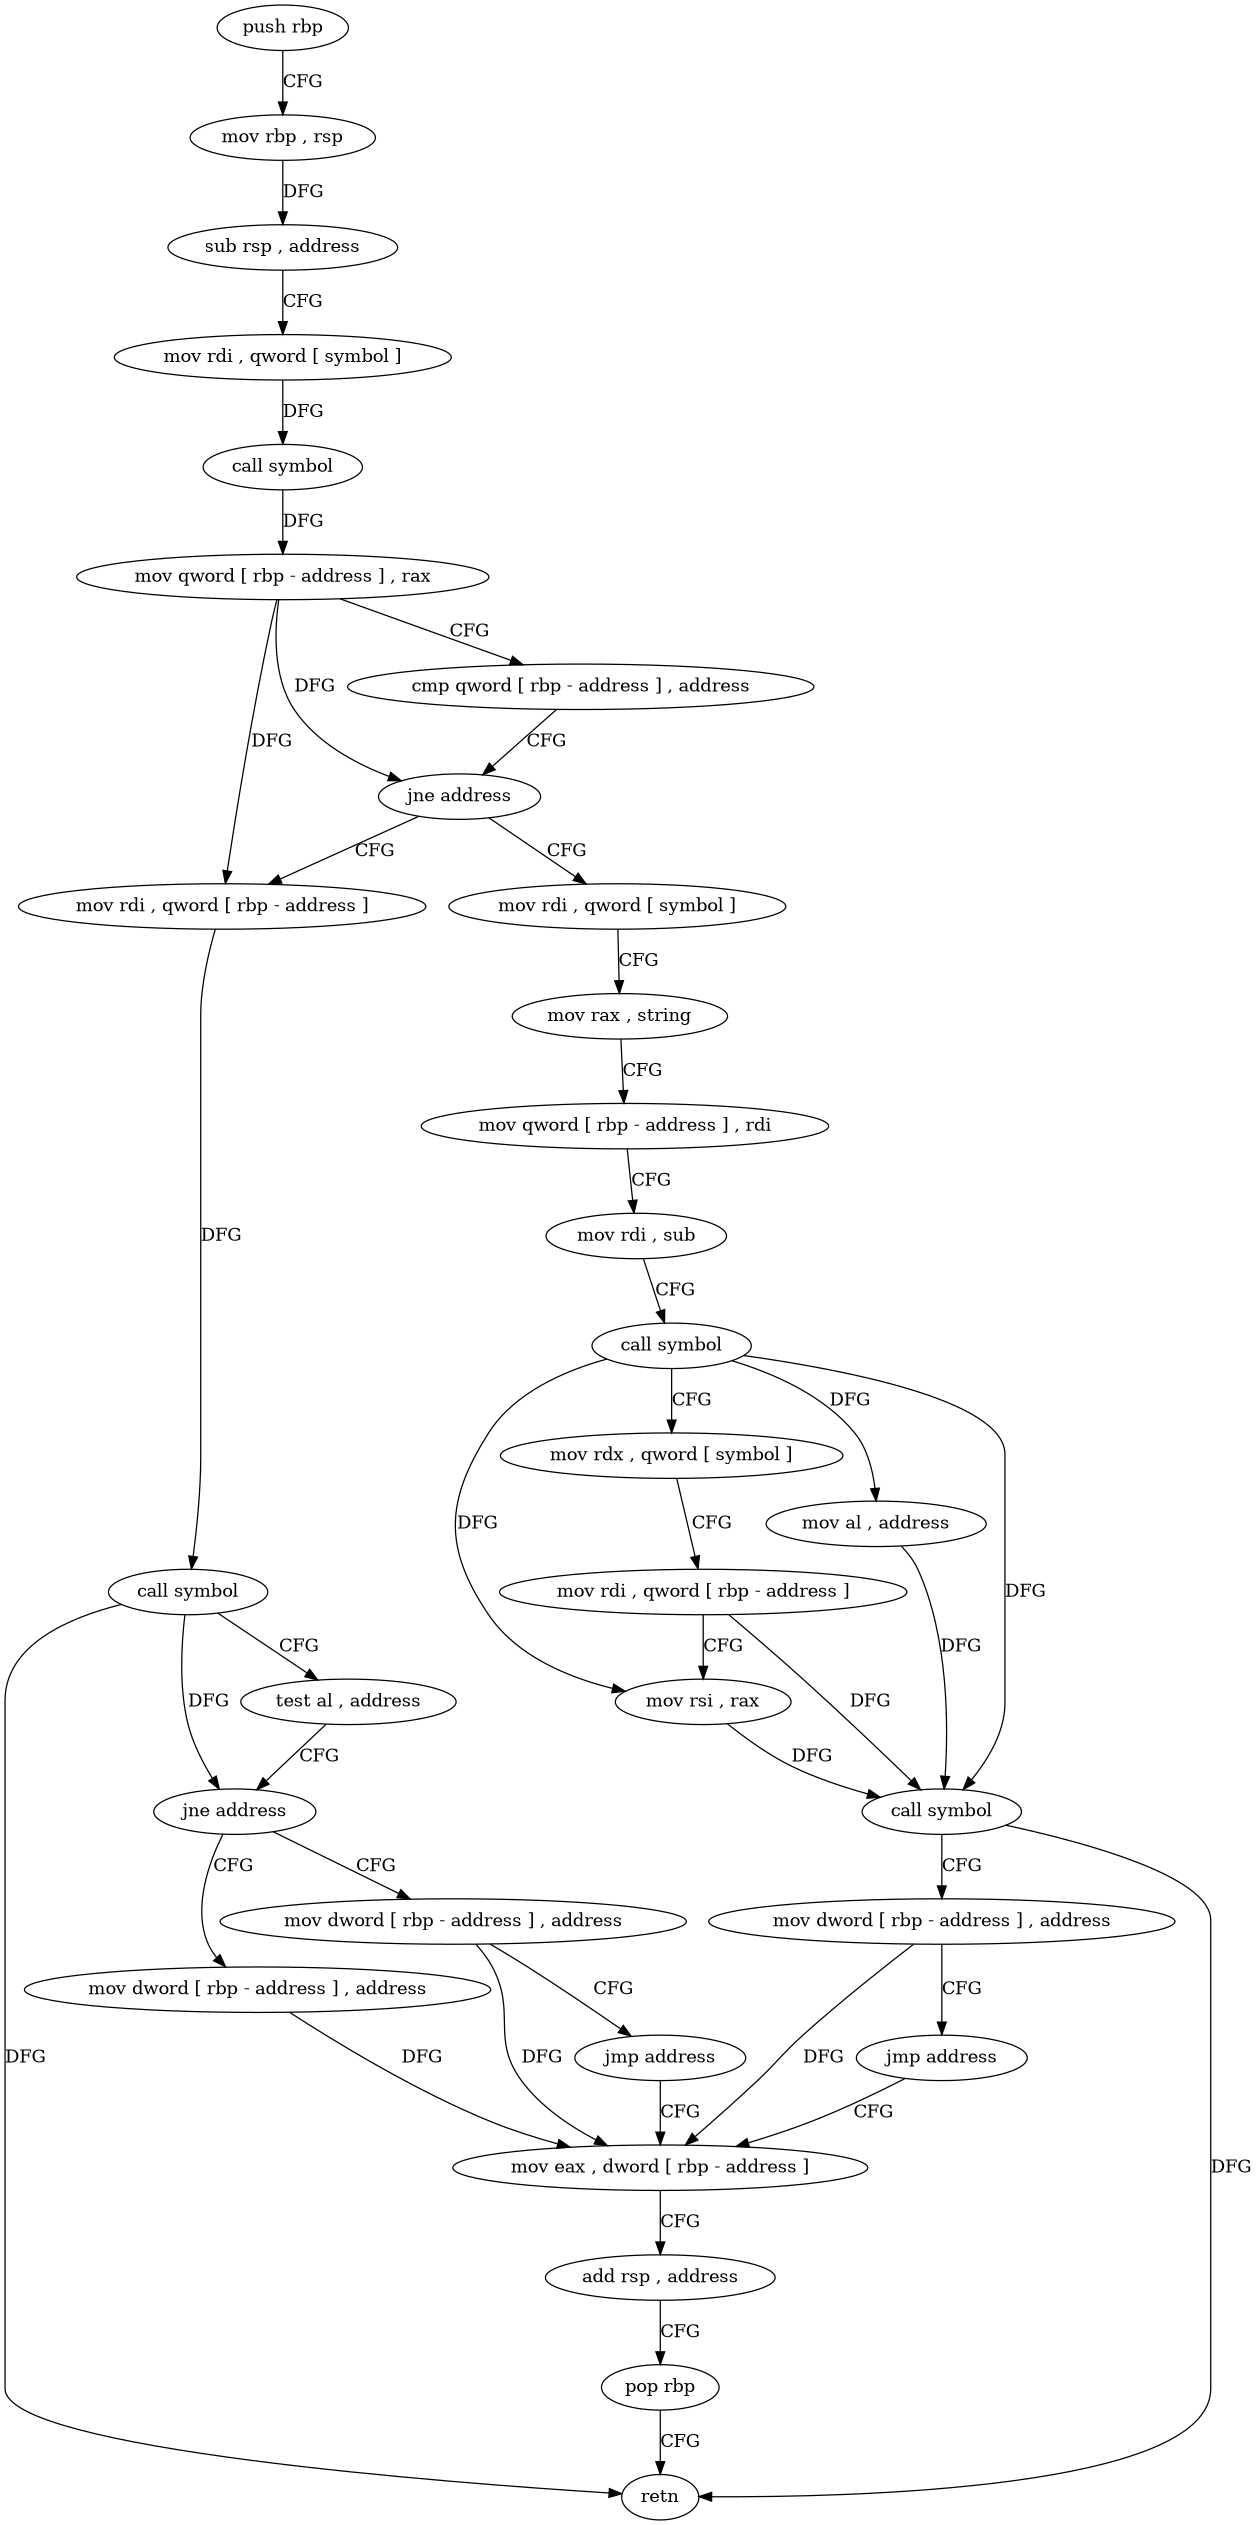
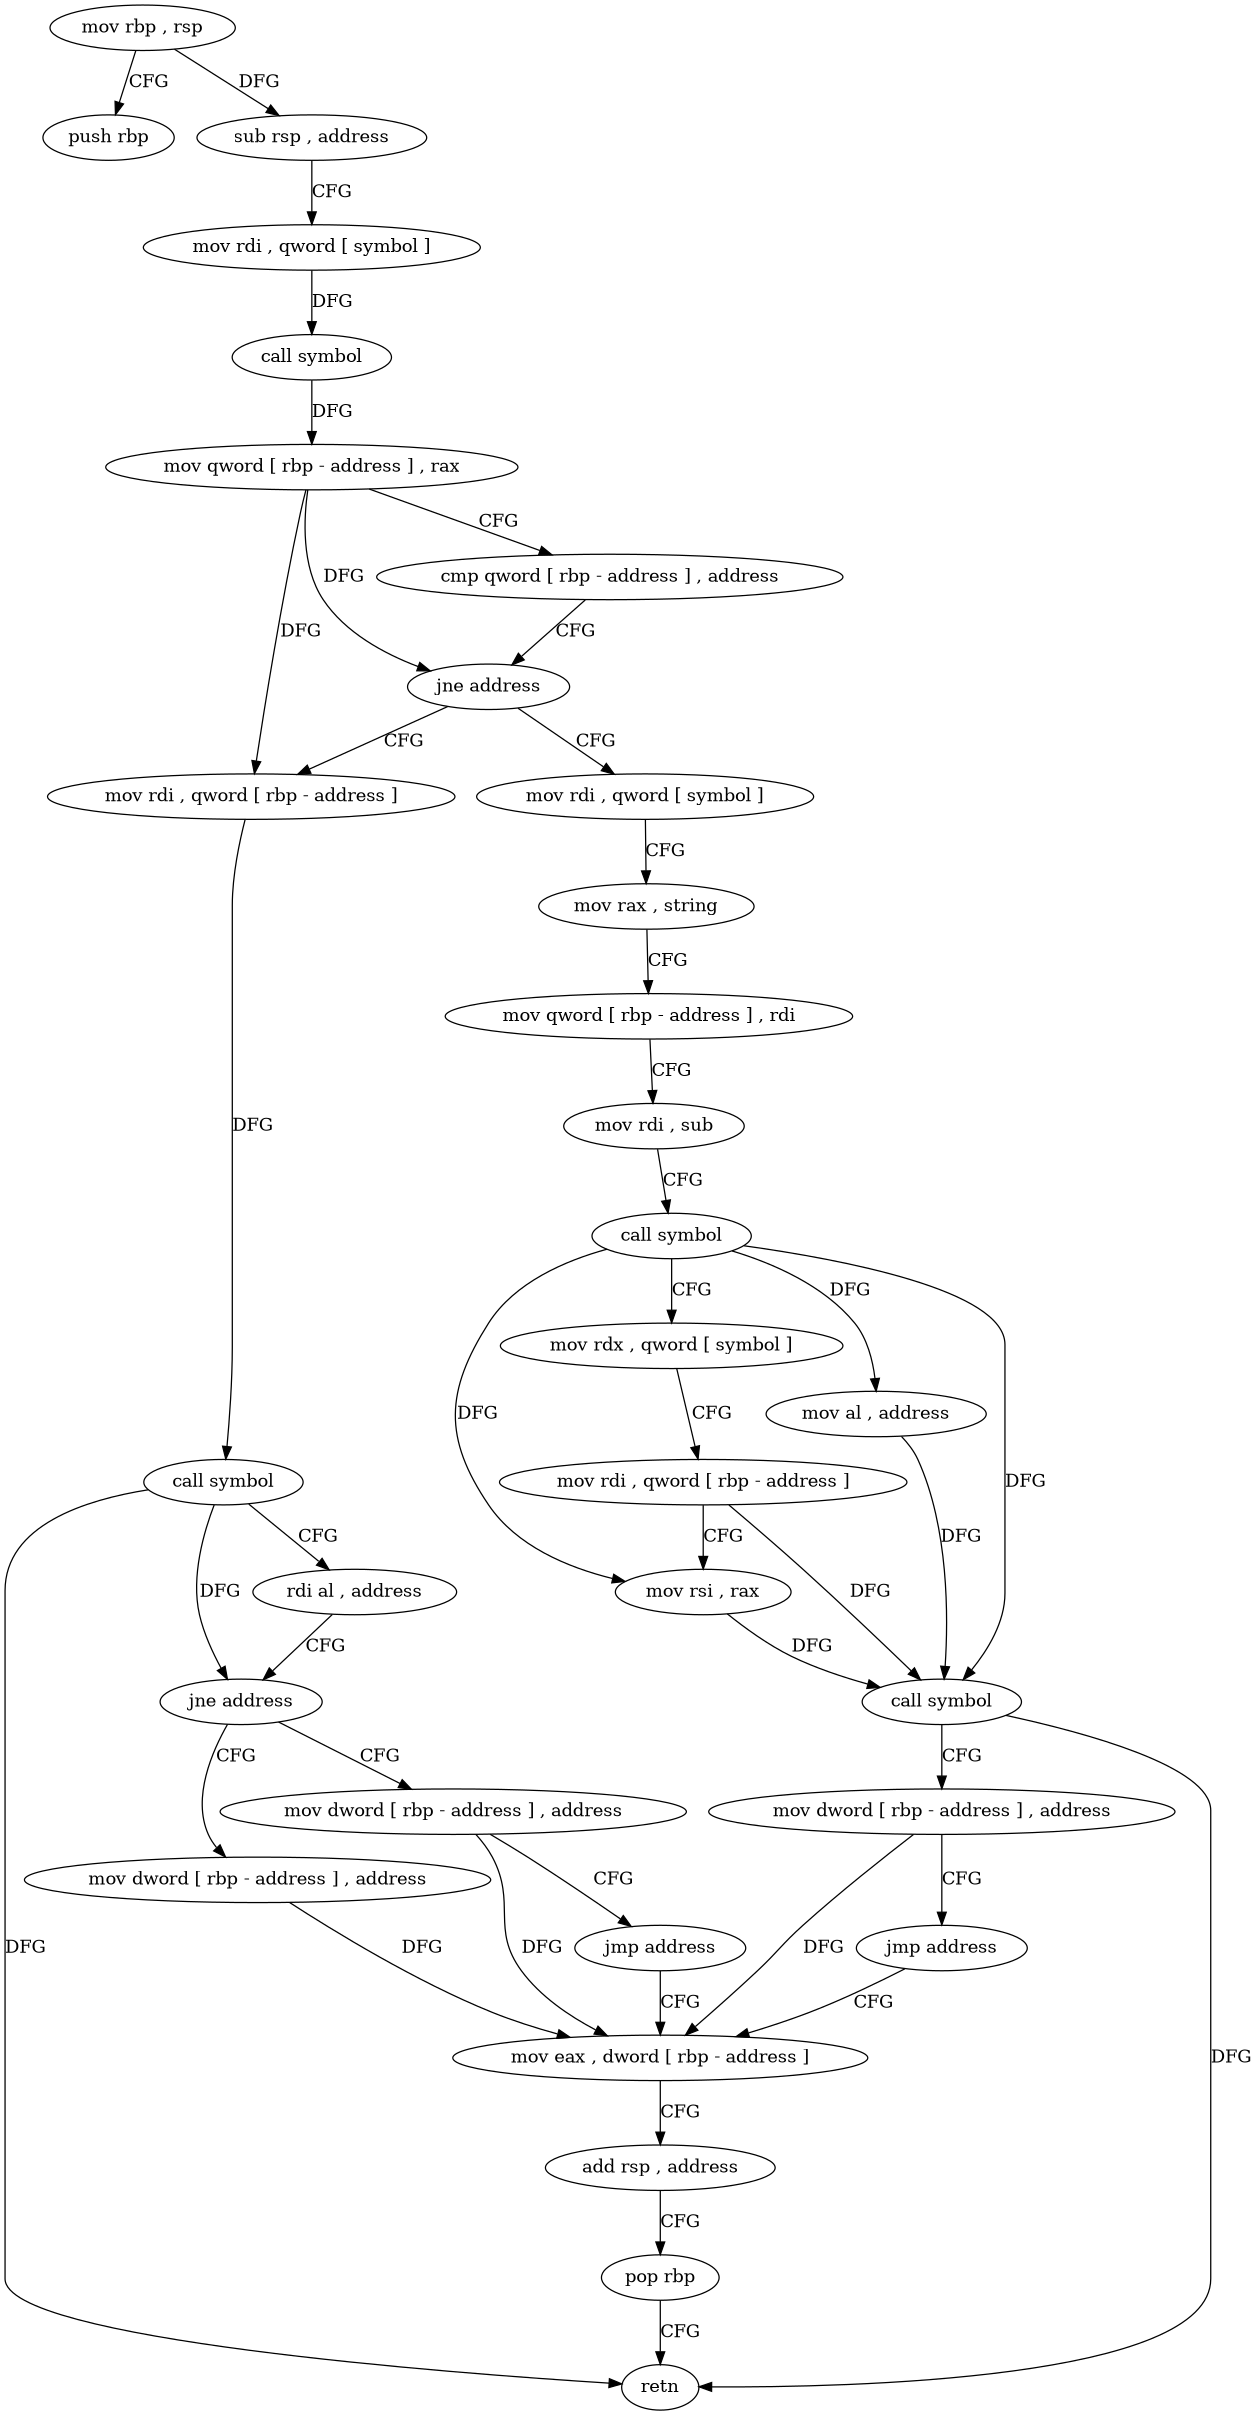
edge "push rbp" -> "mov rbp , rsp": reversed
node "test al , address": label "test al , address" -> "rdi al , address"
